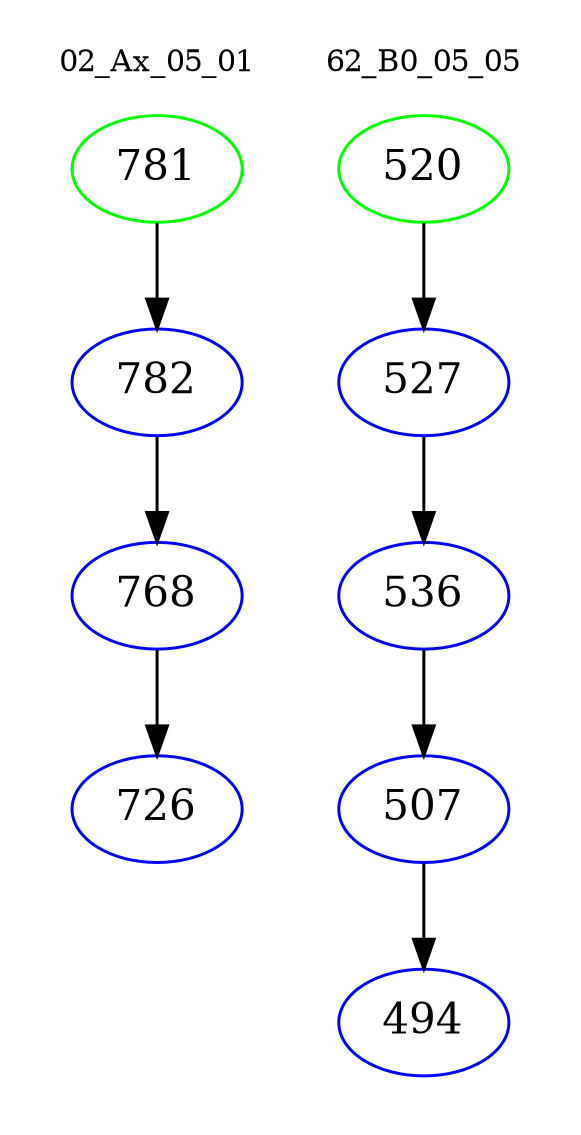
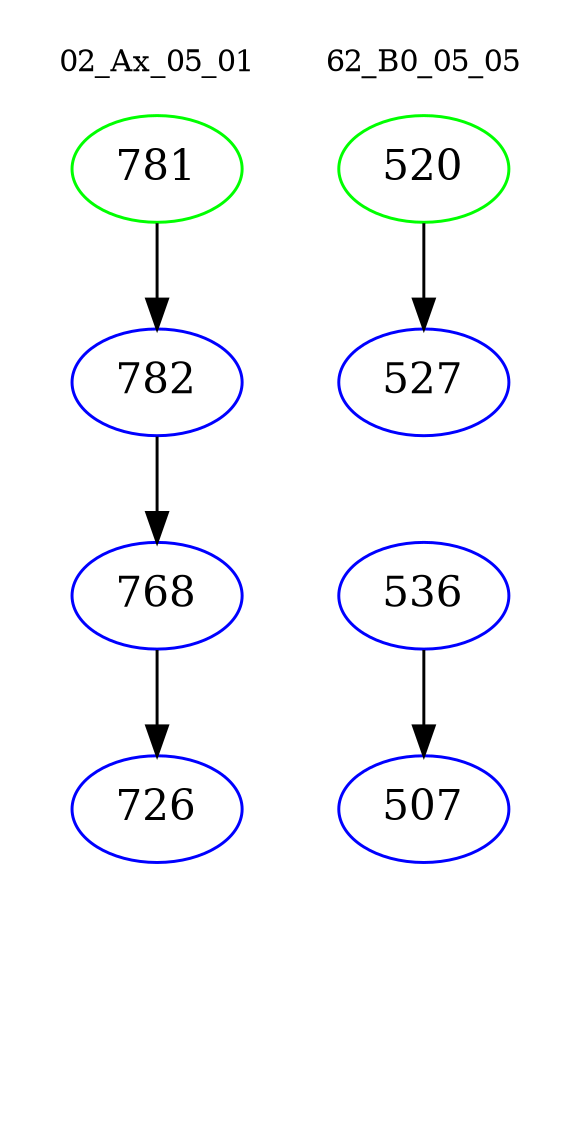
edge "527" -> "536": removed
node "494": removed
